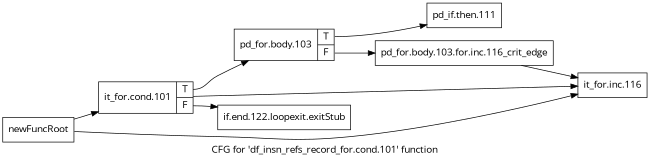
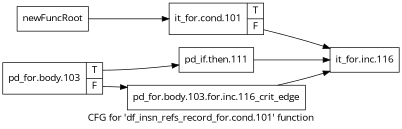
edge "it_for.cond.101" -> "pd_for.body.103": removed
node "if.end.122.loopexit.exitStub": removed
edge "newFuncRoot" -> "it_for.inc.116": now "pd_if.then.111" -> "it_for.inc.116"
